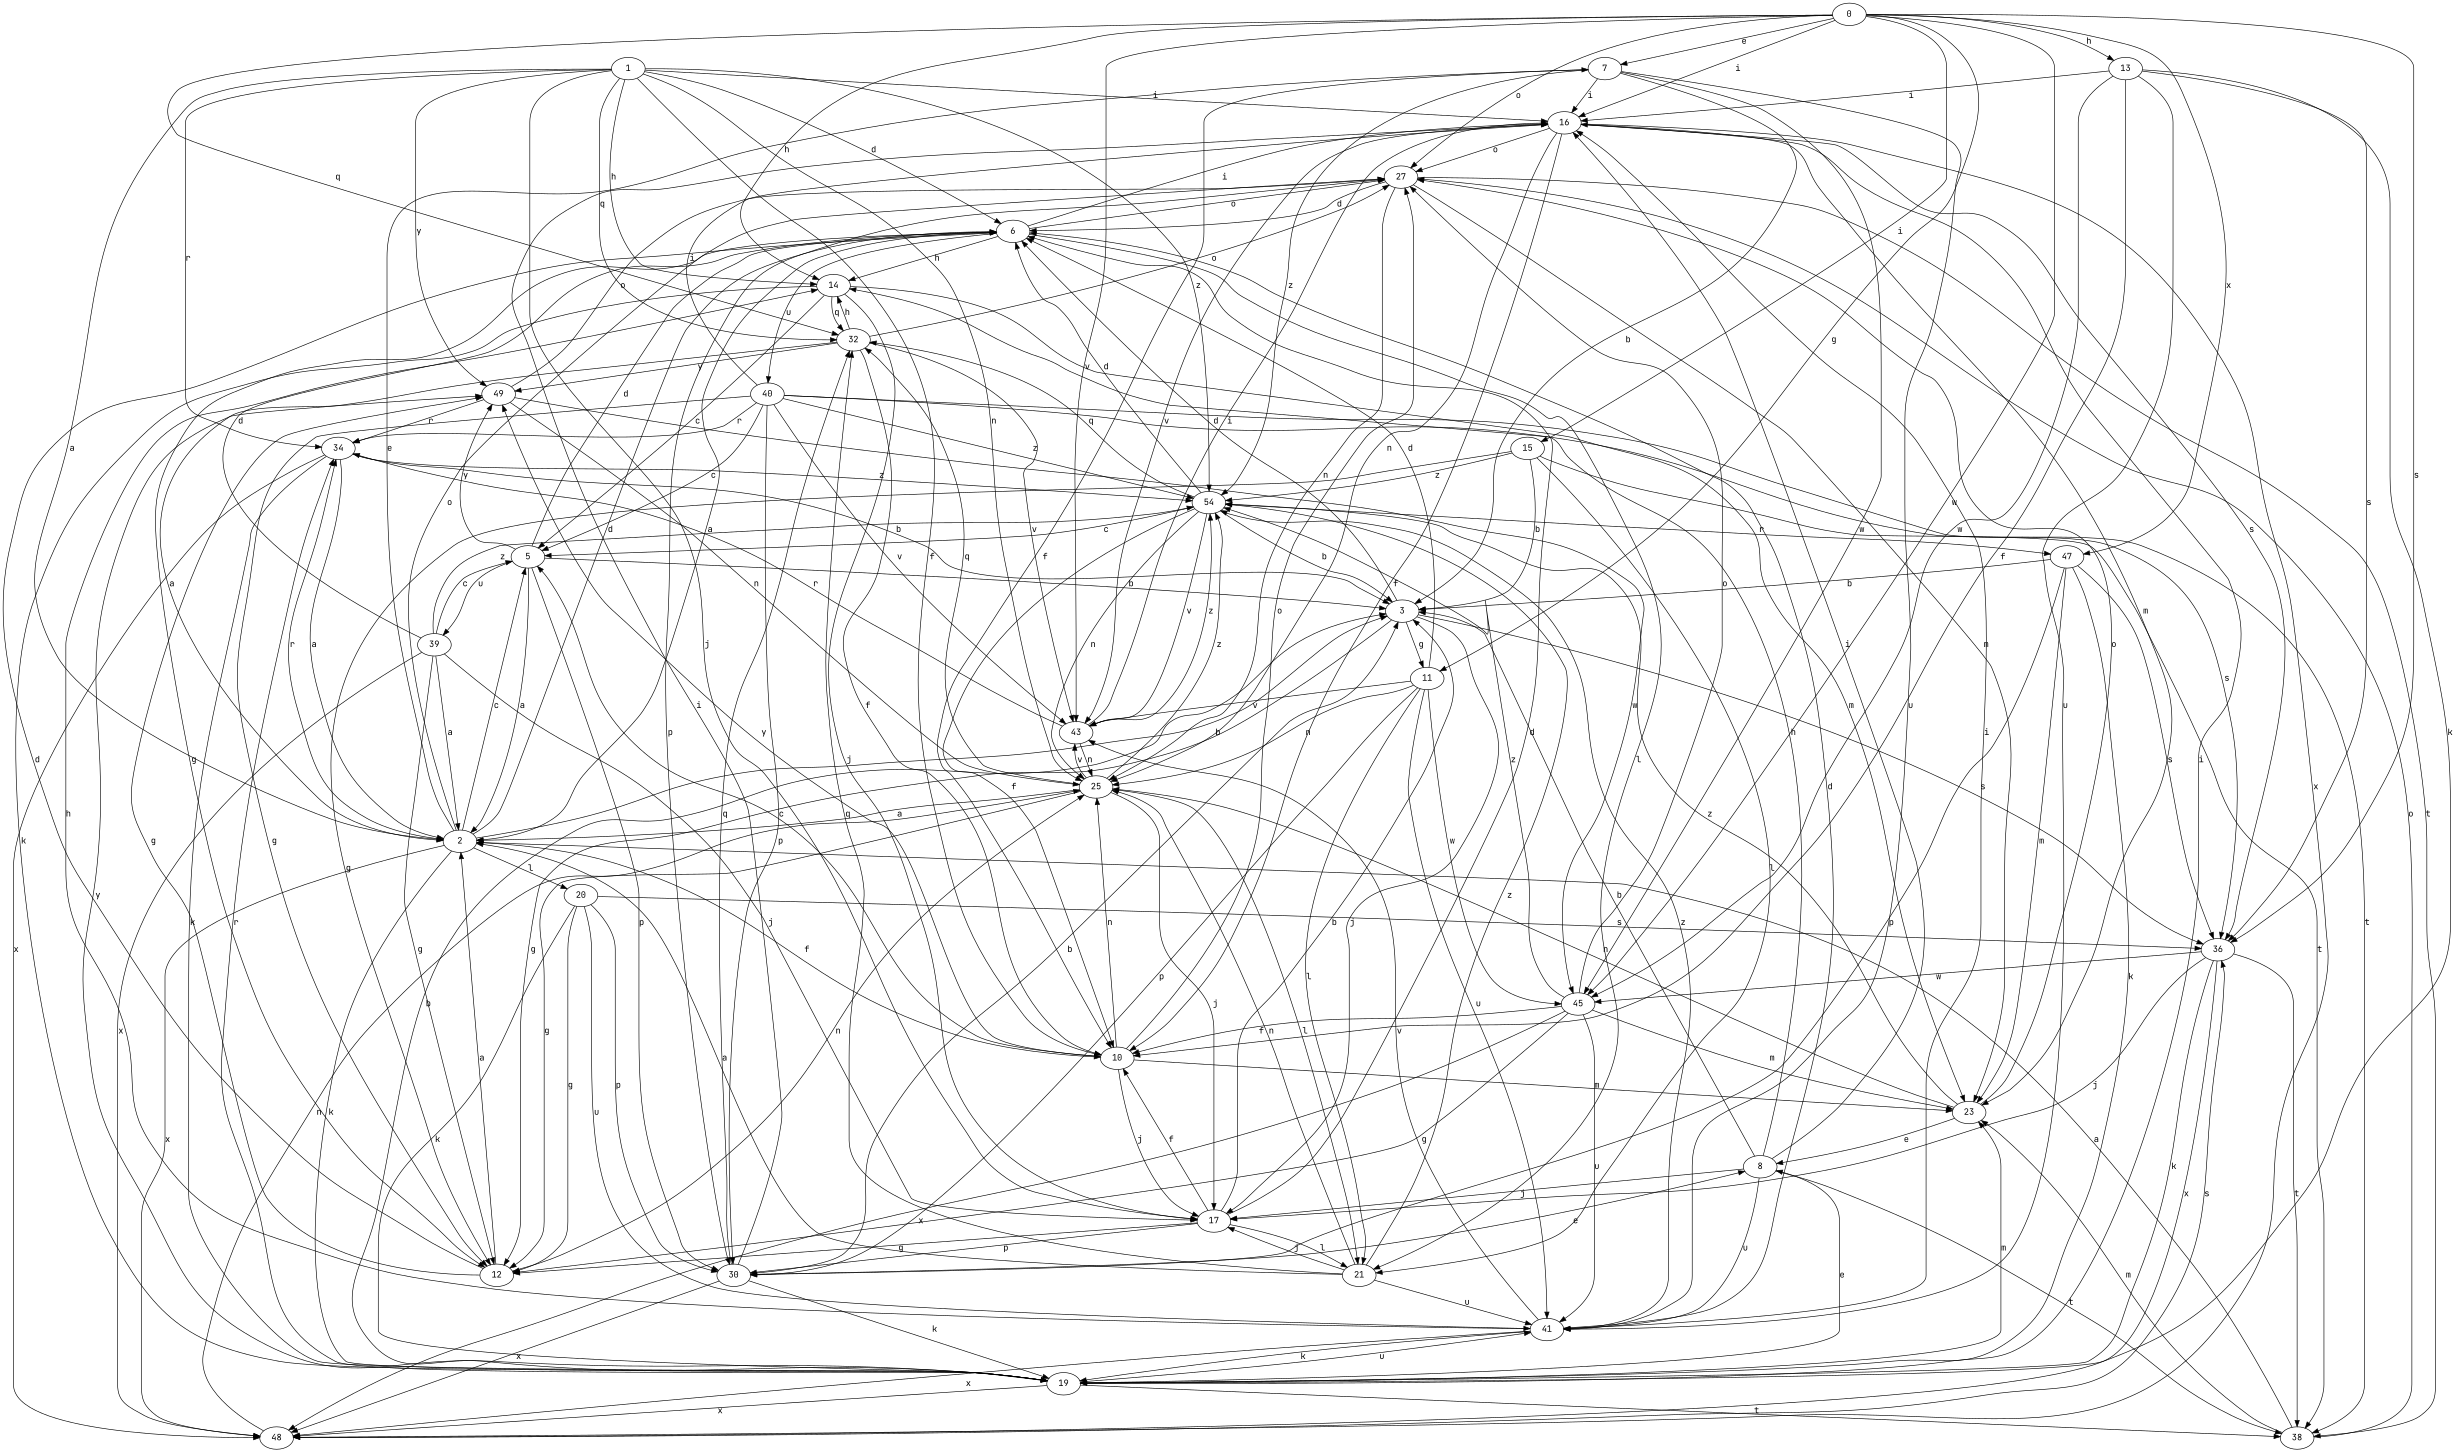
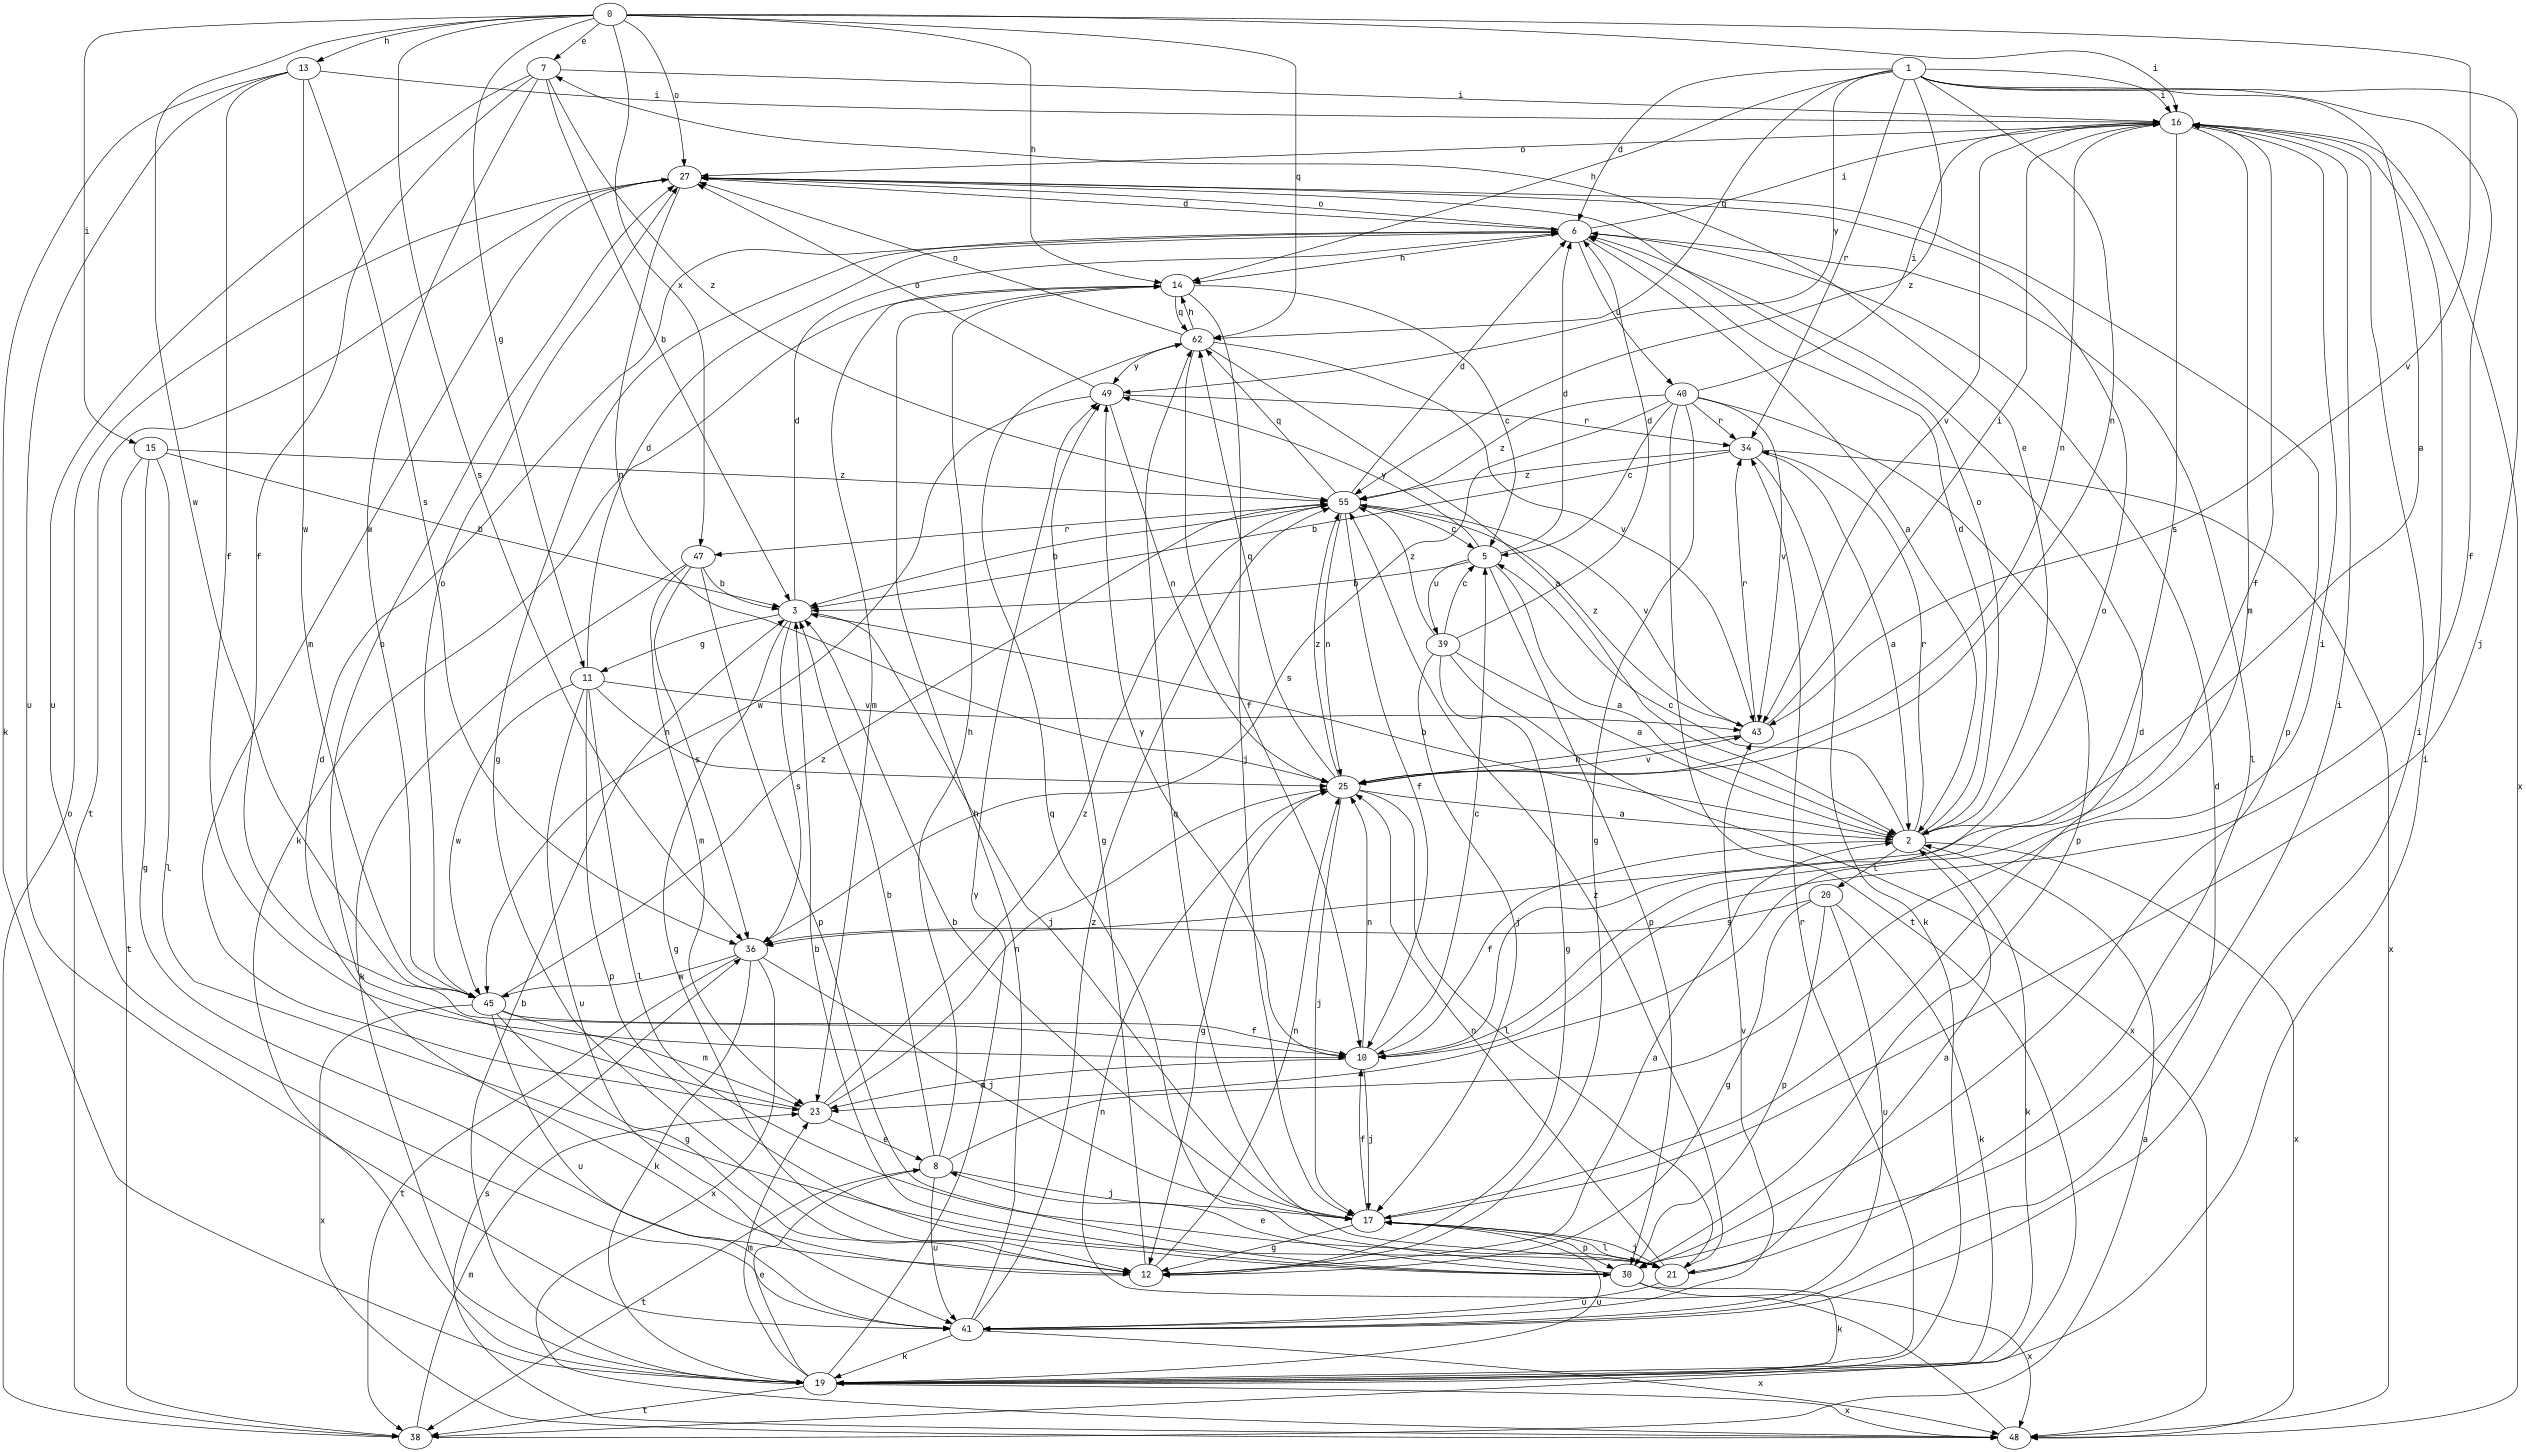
node "32": label "32" -> "62"
node "54": label "54" -> "55"
edge "19" -> "41": now "19" -> "17"
